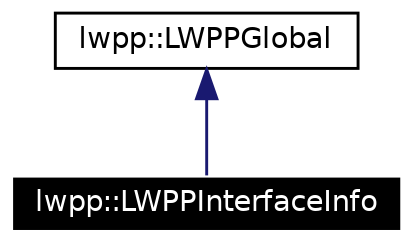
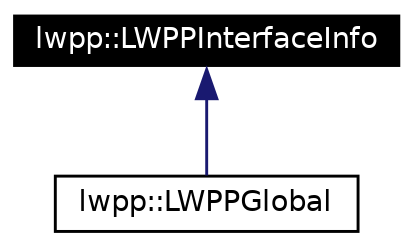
edge "lwpp::LWPPInterfaceInfo" -> "lwpp::LWPPGlobal": reversed
